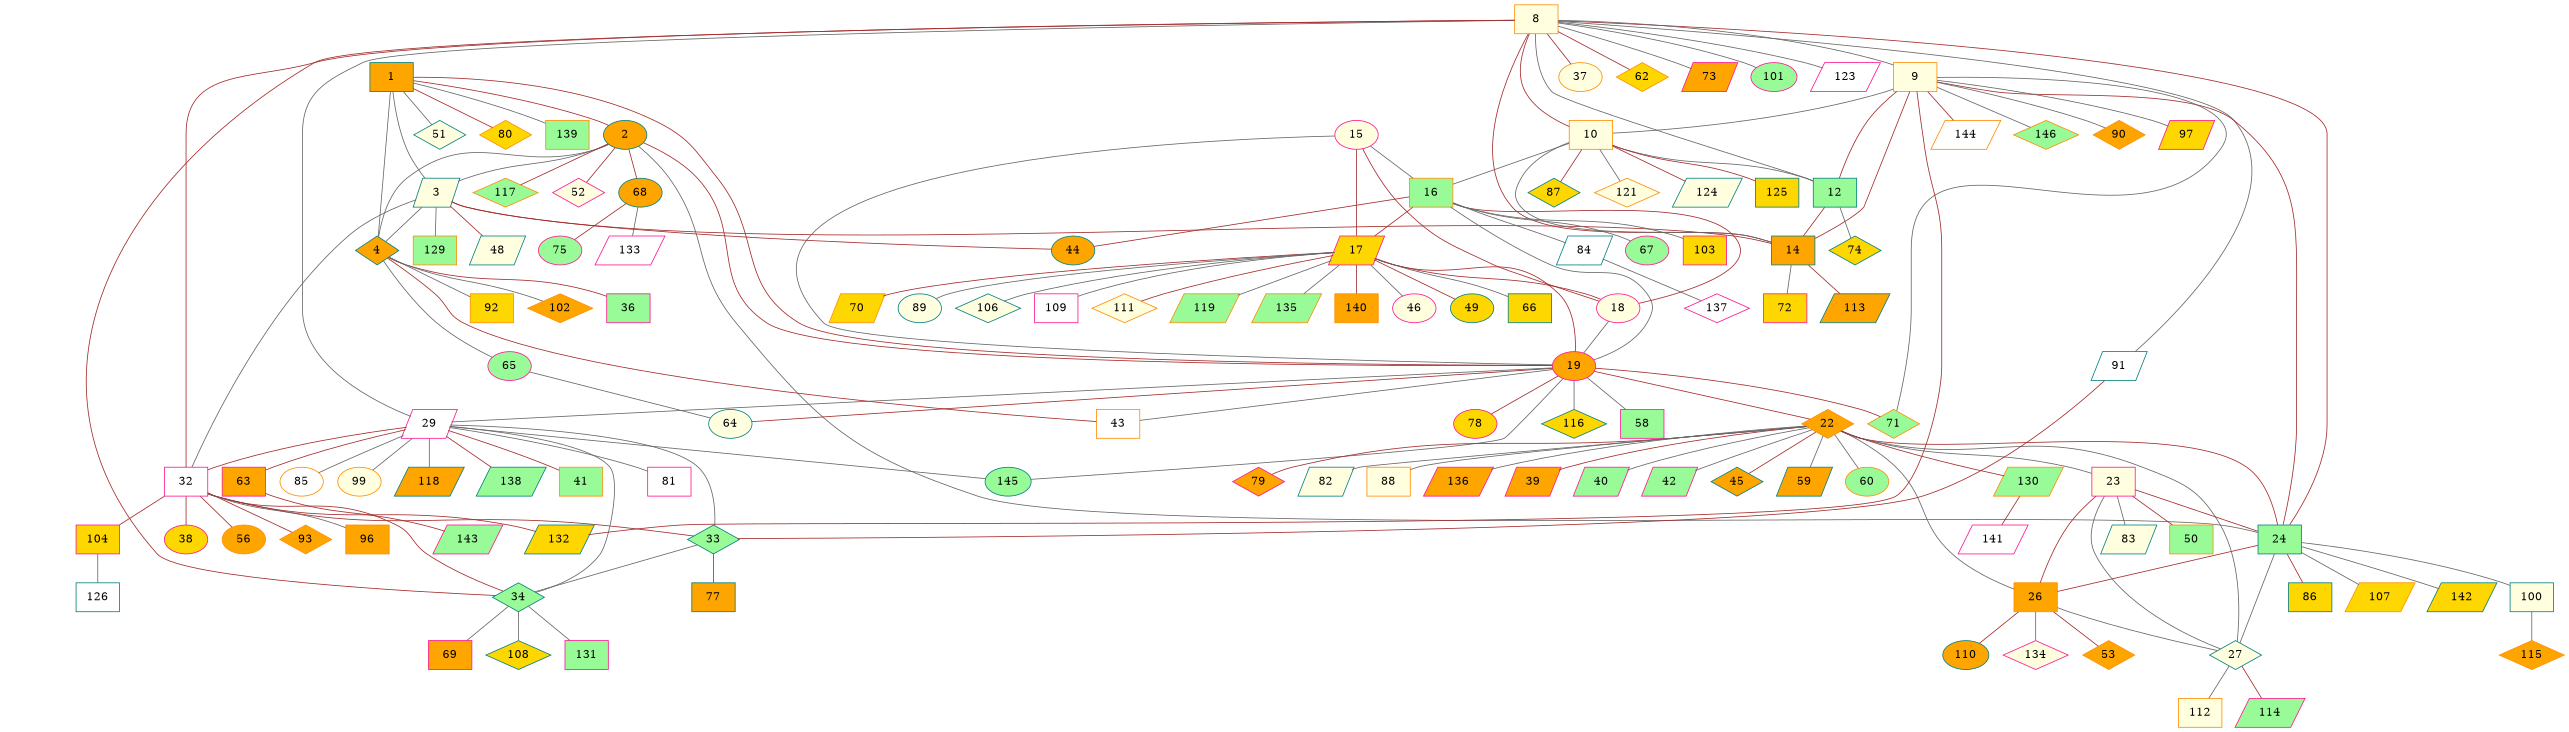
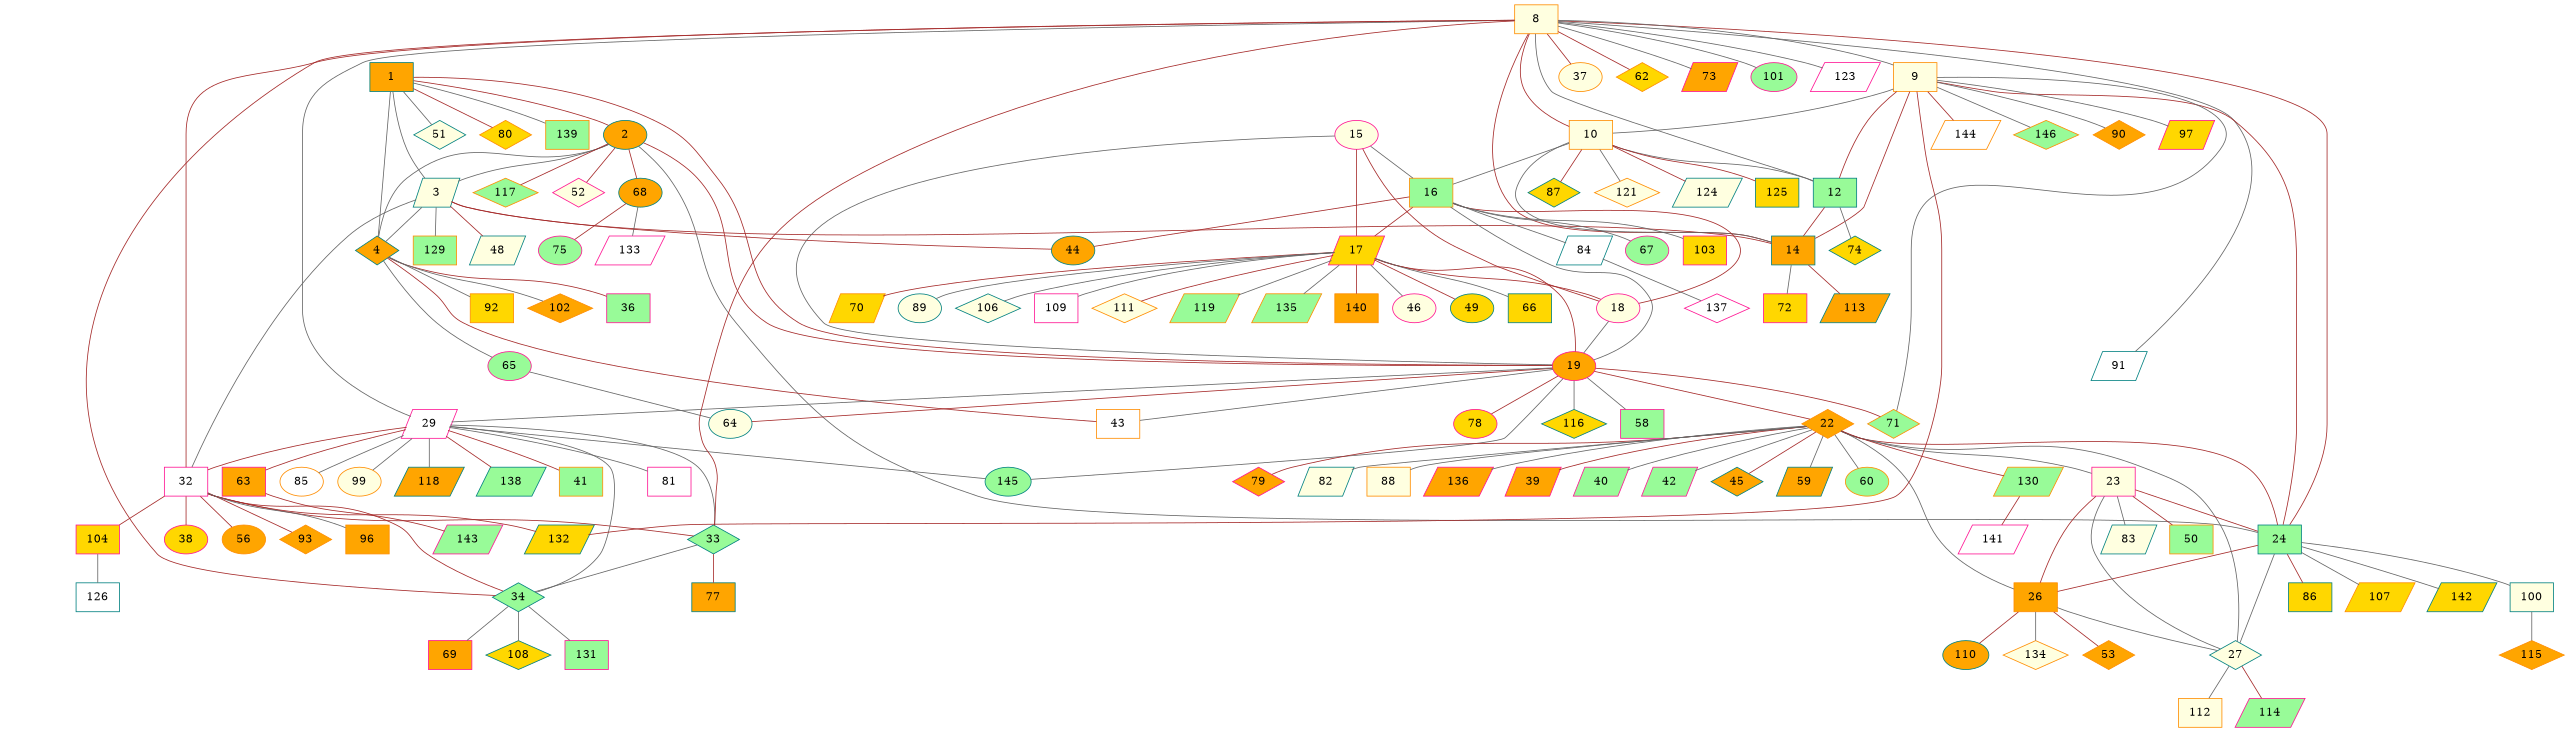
edge "91" -- "33": now "8" -- "33"
node "134": color deeppink -> darkorange
